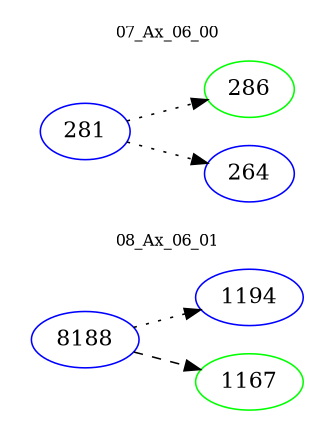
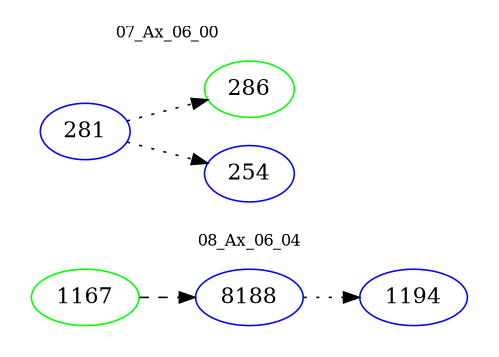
node "264": label "264" -> "254"
cluster "08_Ax_06_01": label "08_Ax_06_01" -> "08_Ax_06_04"
edge "8188" -> "1167": reversed
